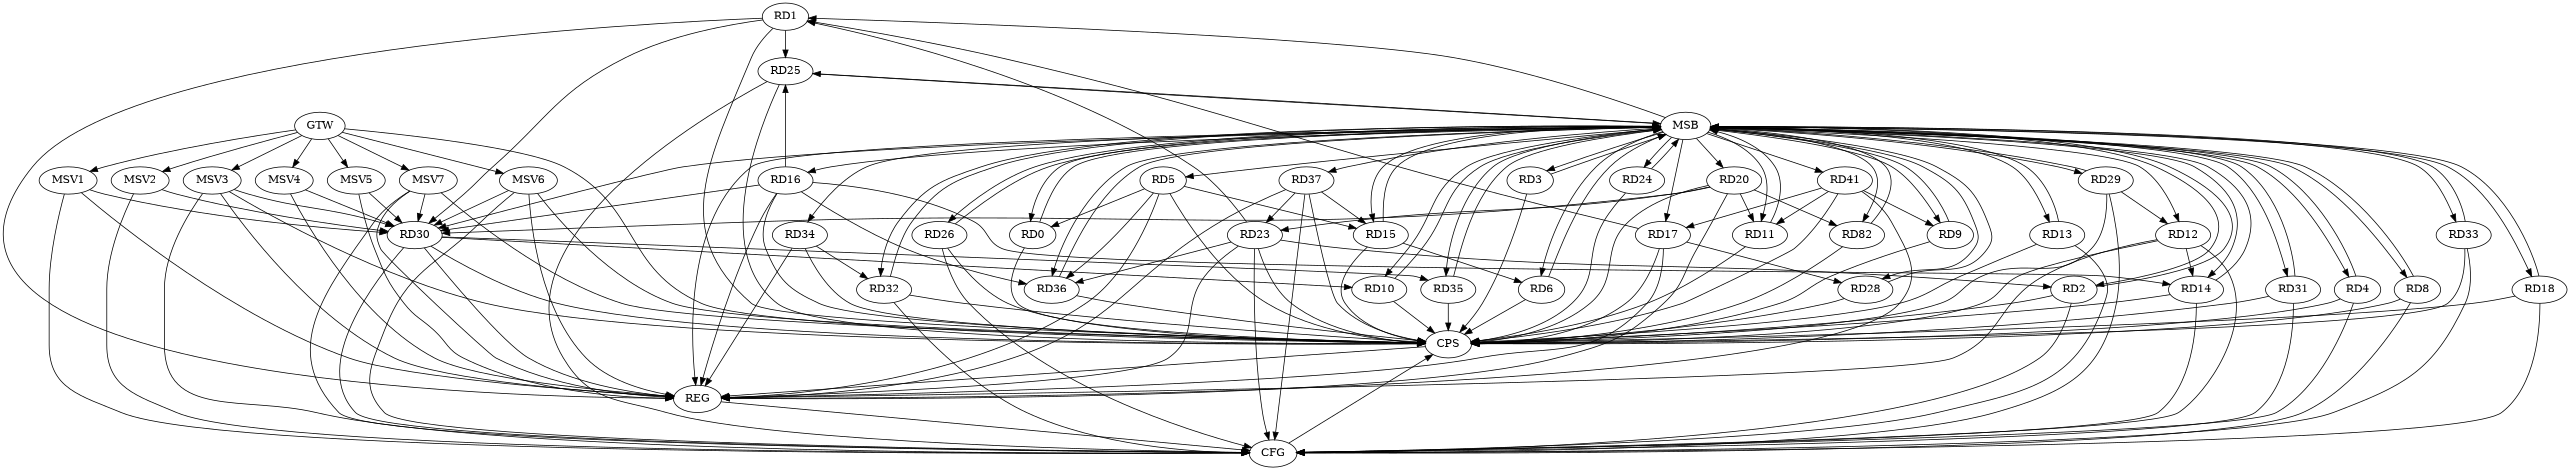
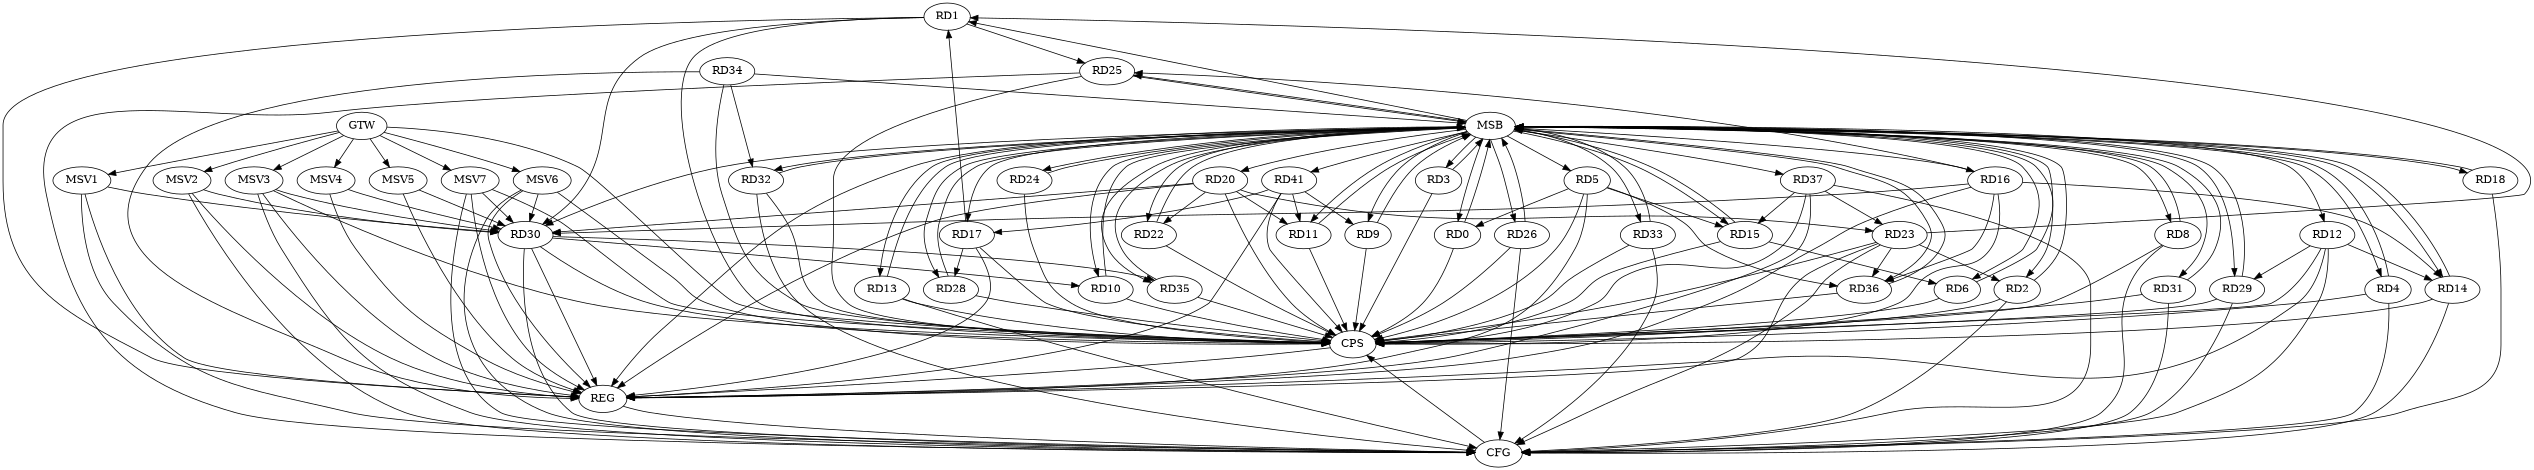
edge "MSB" -> "RD34": reversed
edge "RD29" -> "RD12": reversed
node "RD82": label "RD82" -> "RD22"
edge "RD18" -> "CPS": removed
edge "MSV2" -> "REG": added
